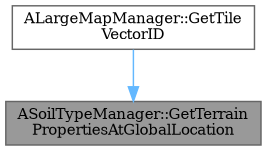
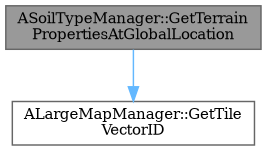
edge "ALargeMapManager::GetTile VectorID" -> "ASoilTypeManager::GetTerrain PropertiesAtGlobalLocation": reversed
